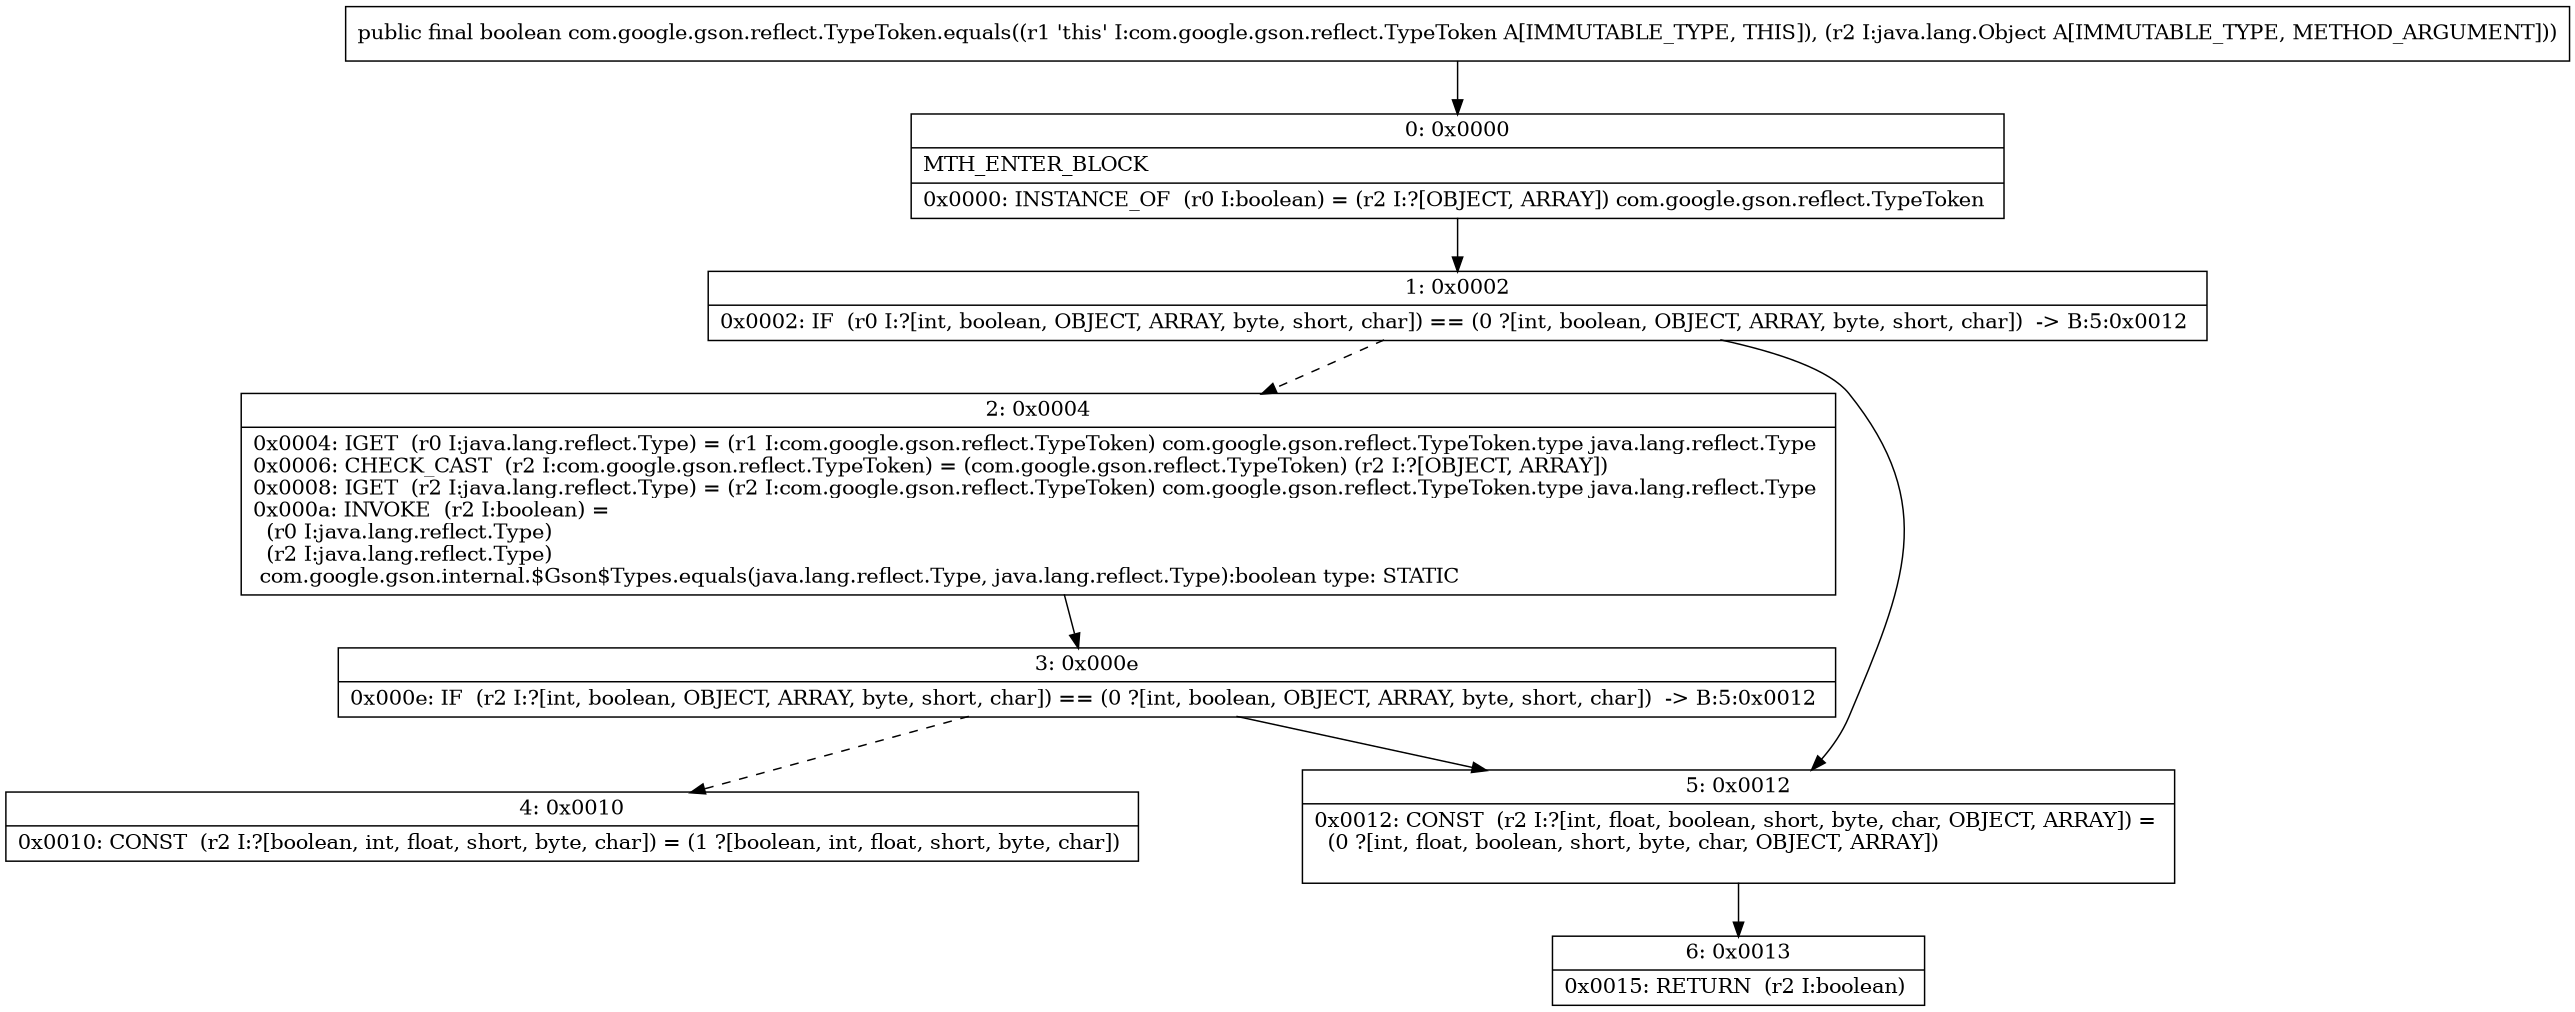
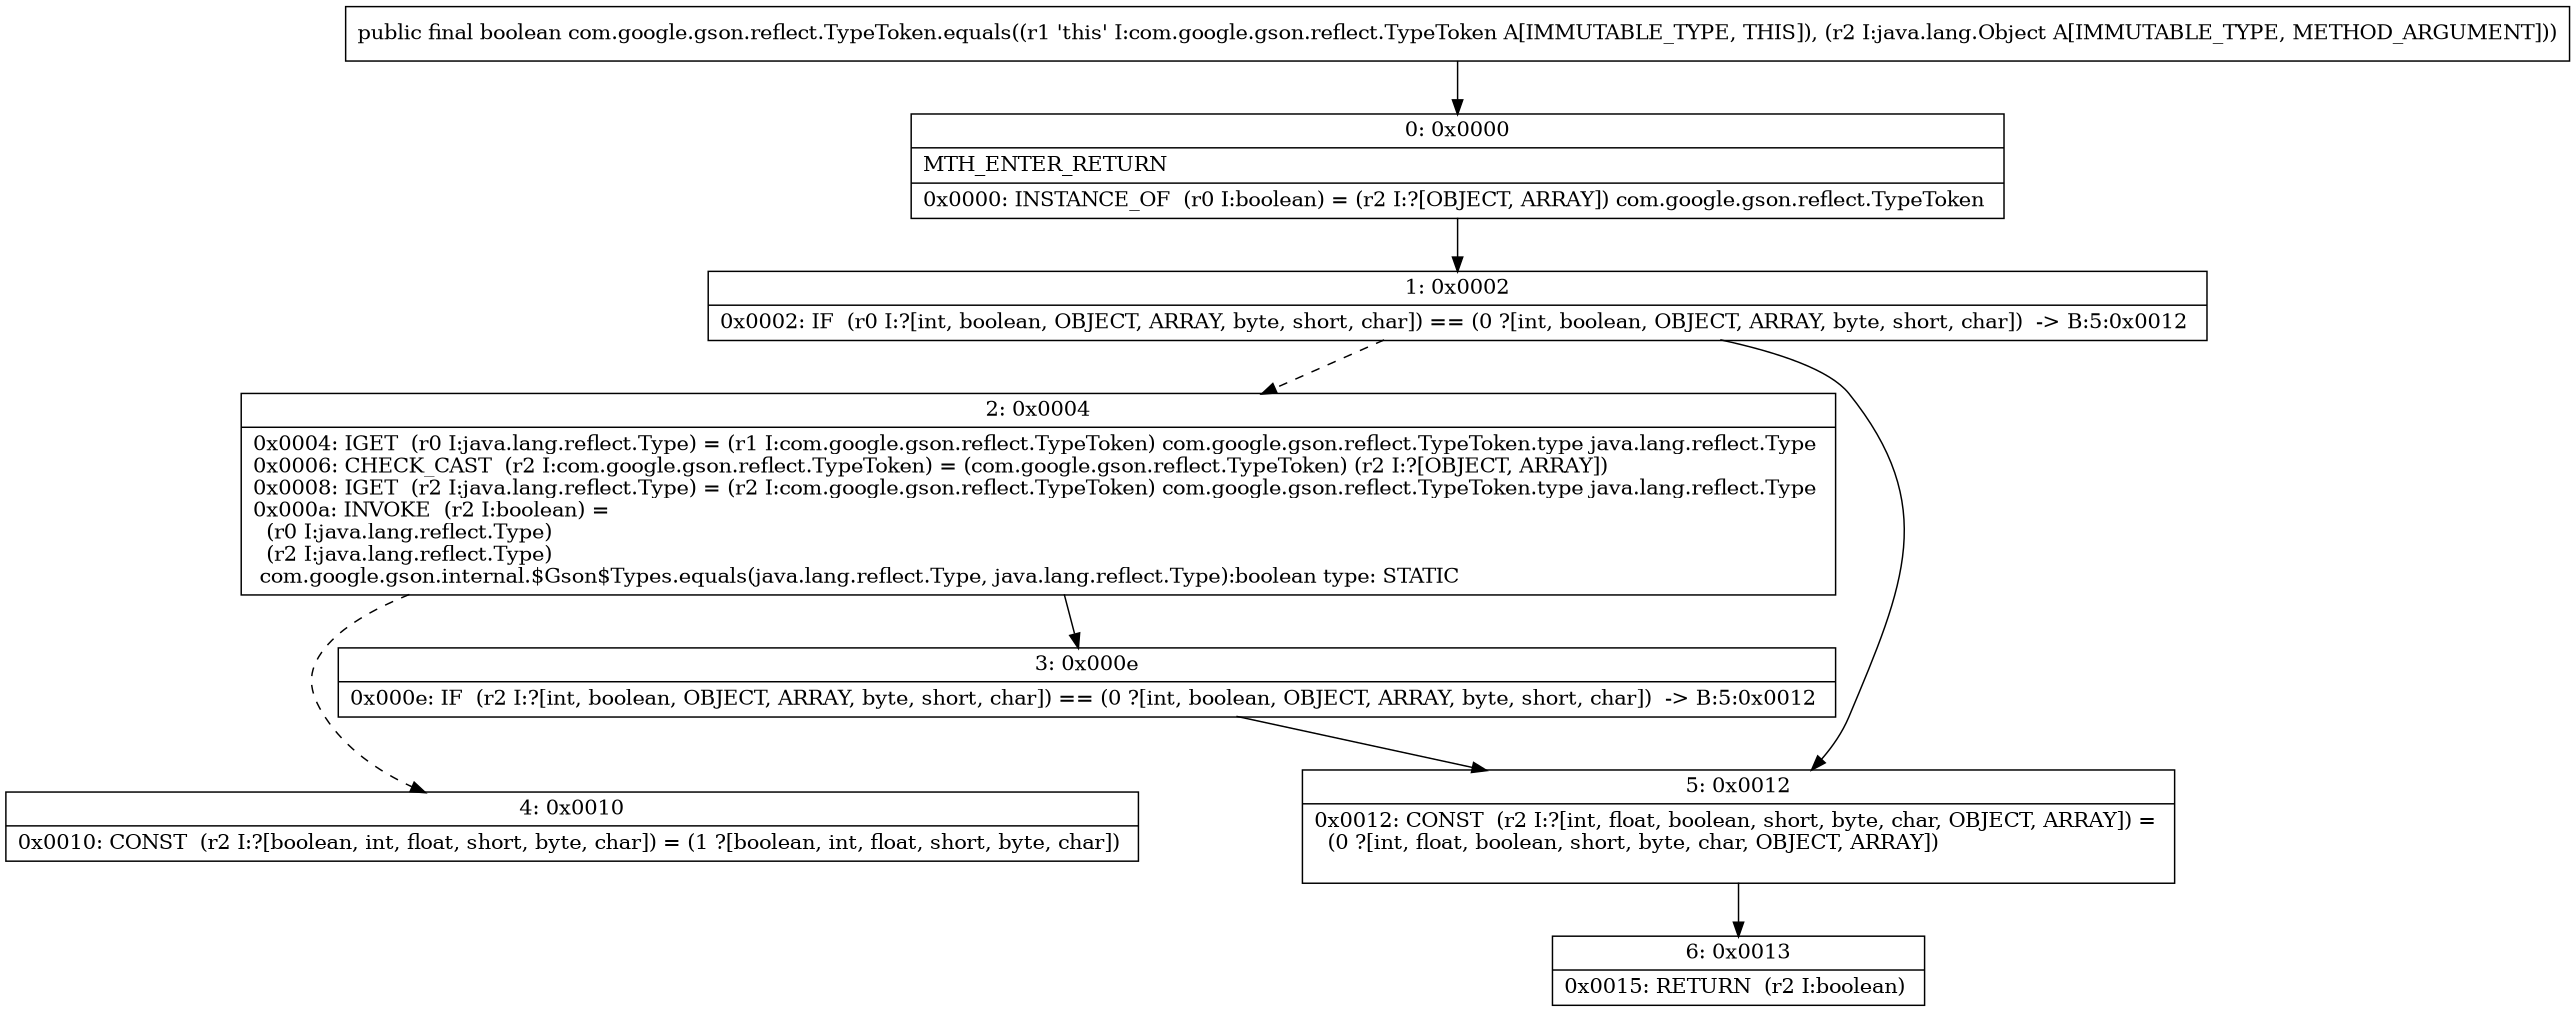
node "0: 0x0000": text "MTH_ENTER_BLOCK" -> "MTH_ENTER_RETURN"
edge "3: 0x000e" -> "4: 0x0010": now "2: 0x0004" -> "4: 0x0010"
